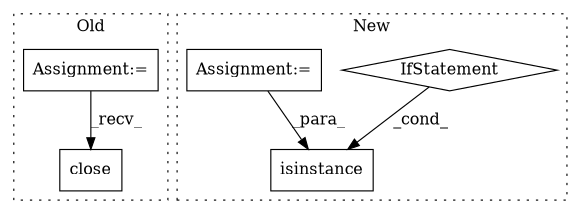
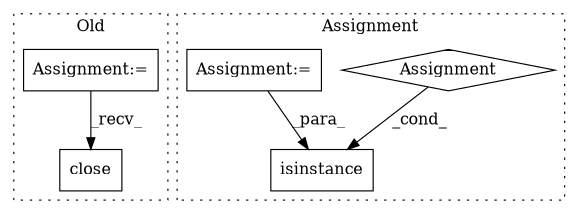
cluster "New": label "New" -> "Assignment"
node "IfStatement": label "IfStatement" -> "Assignment"
